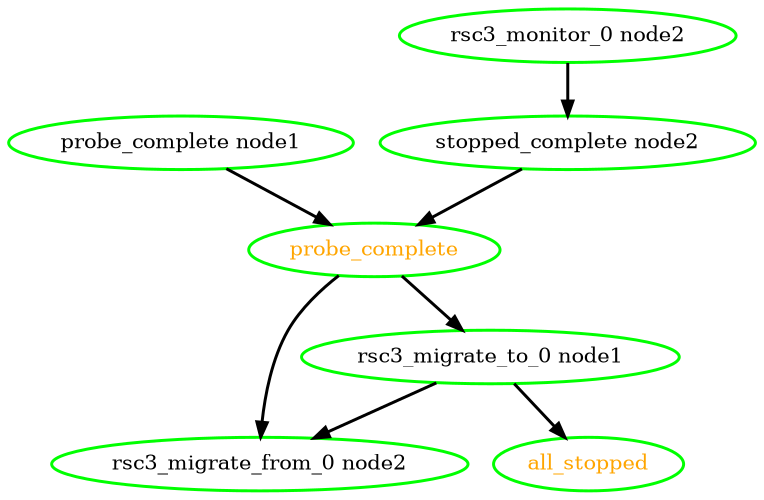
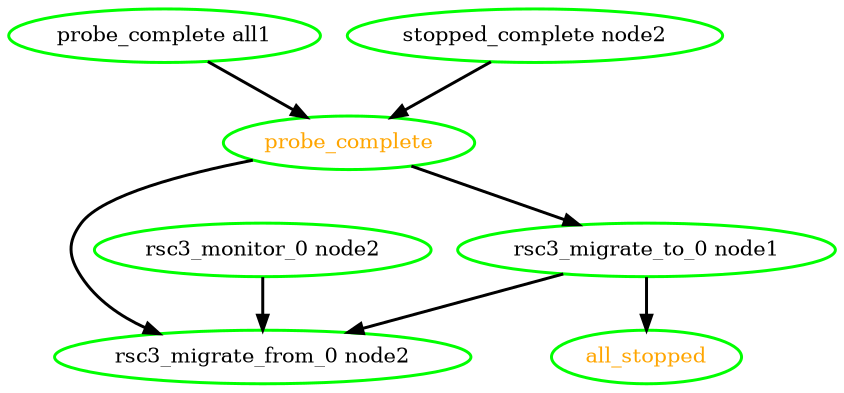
edge "rsc3_monitor_0 node2" -> "stopped_complete node2": now "rsc3_monitor_0 node2" -> "rsc3_migrate_from_0 node2"
node "probe_complete node1": label "probe_complete node1" -> "probe_complete all1"
